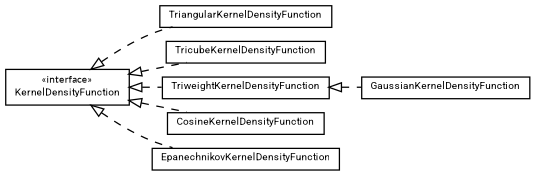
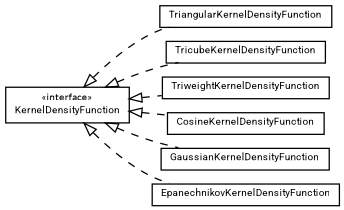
edge "GaussianKernelDensityFunction" -> "TriweightKernelDensityFunction": now "GaussianKernelDensityFunction" -> "KernelDensityFunction"
